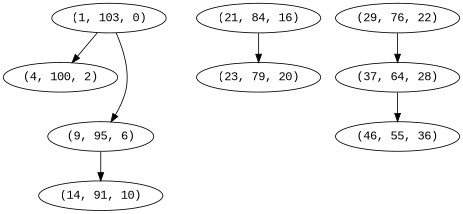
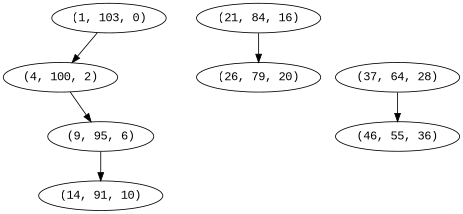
node "(29, 76, 22)": removed
edge "(1, 103, 0)" -> "(9, 95, 6)": now "(4, 100, 2)" -> "(9, 95, 6)"
node "(23, 79, 20)": label "(23, 79, 20)" -> "(26, 79, 20)"
